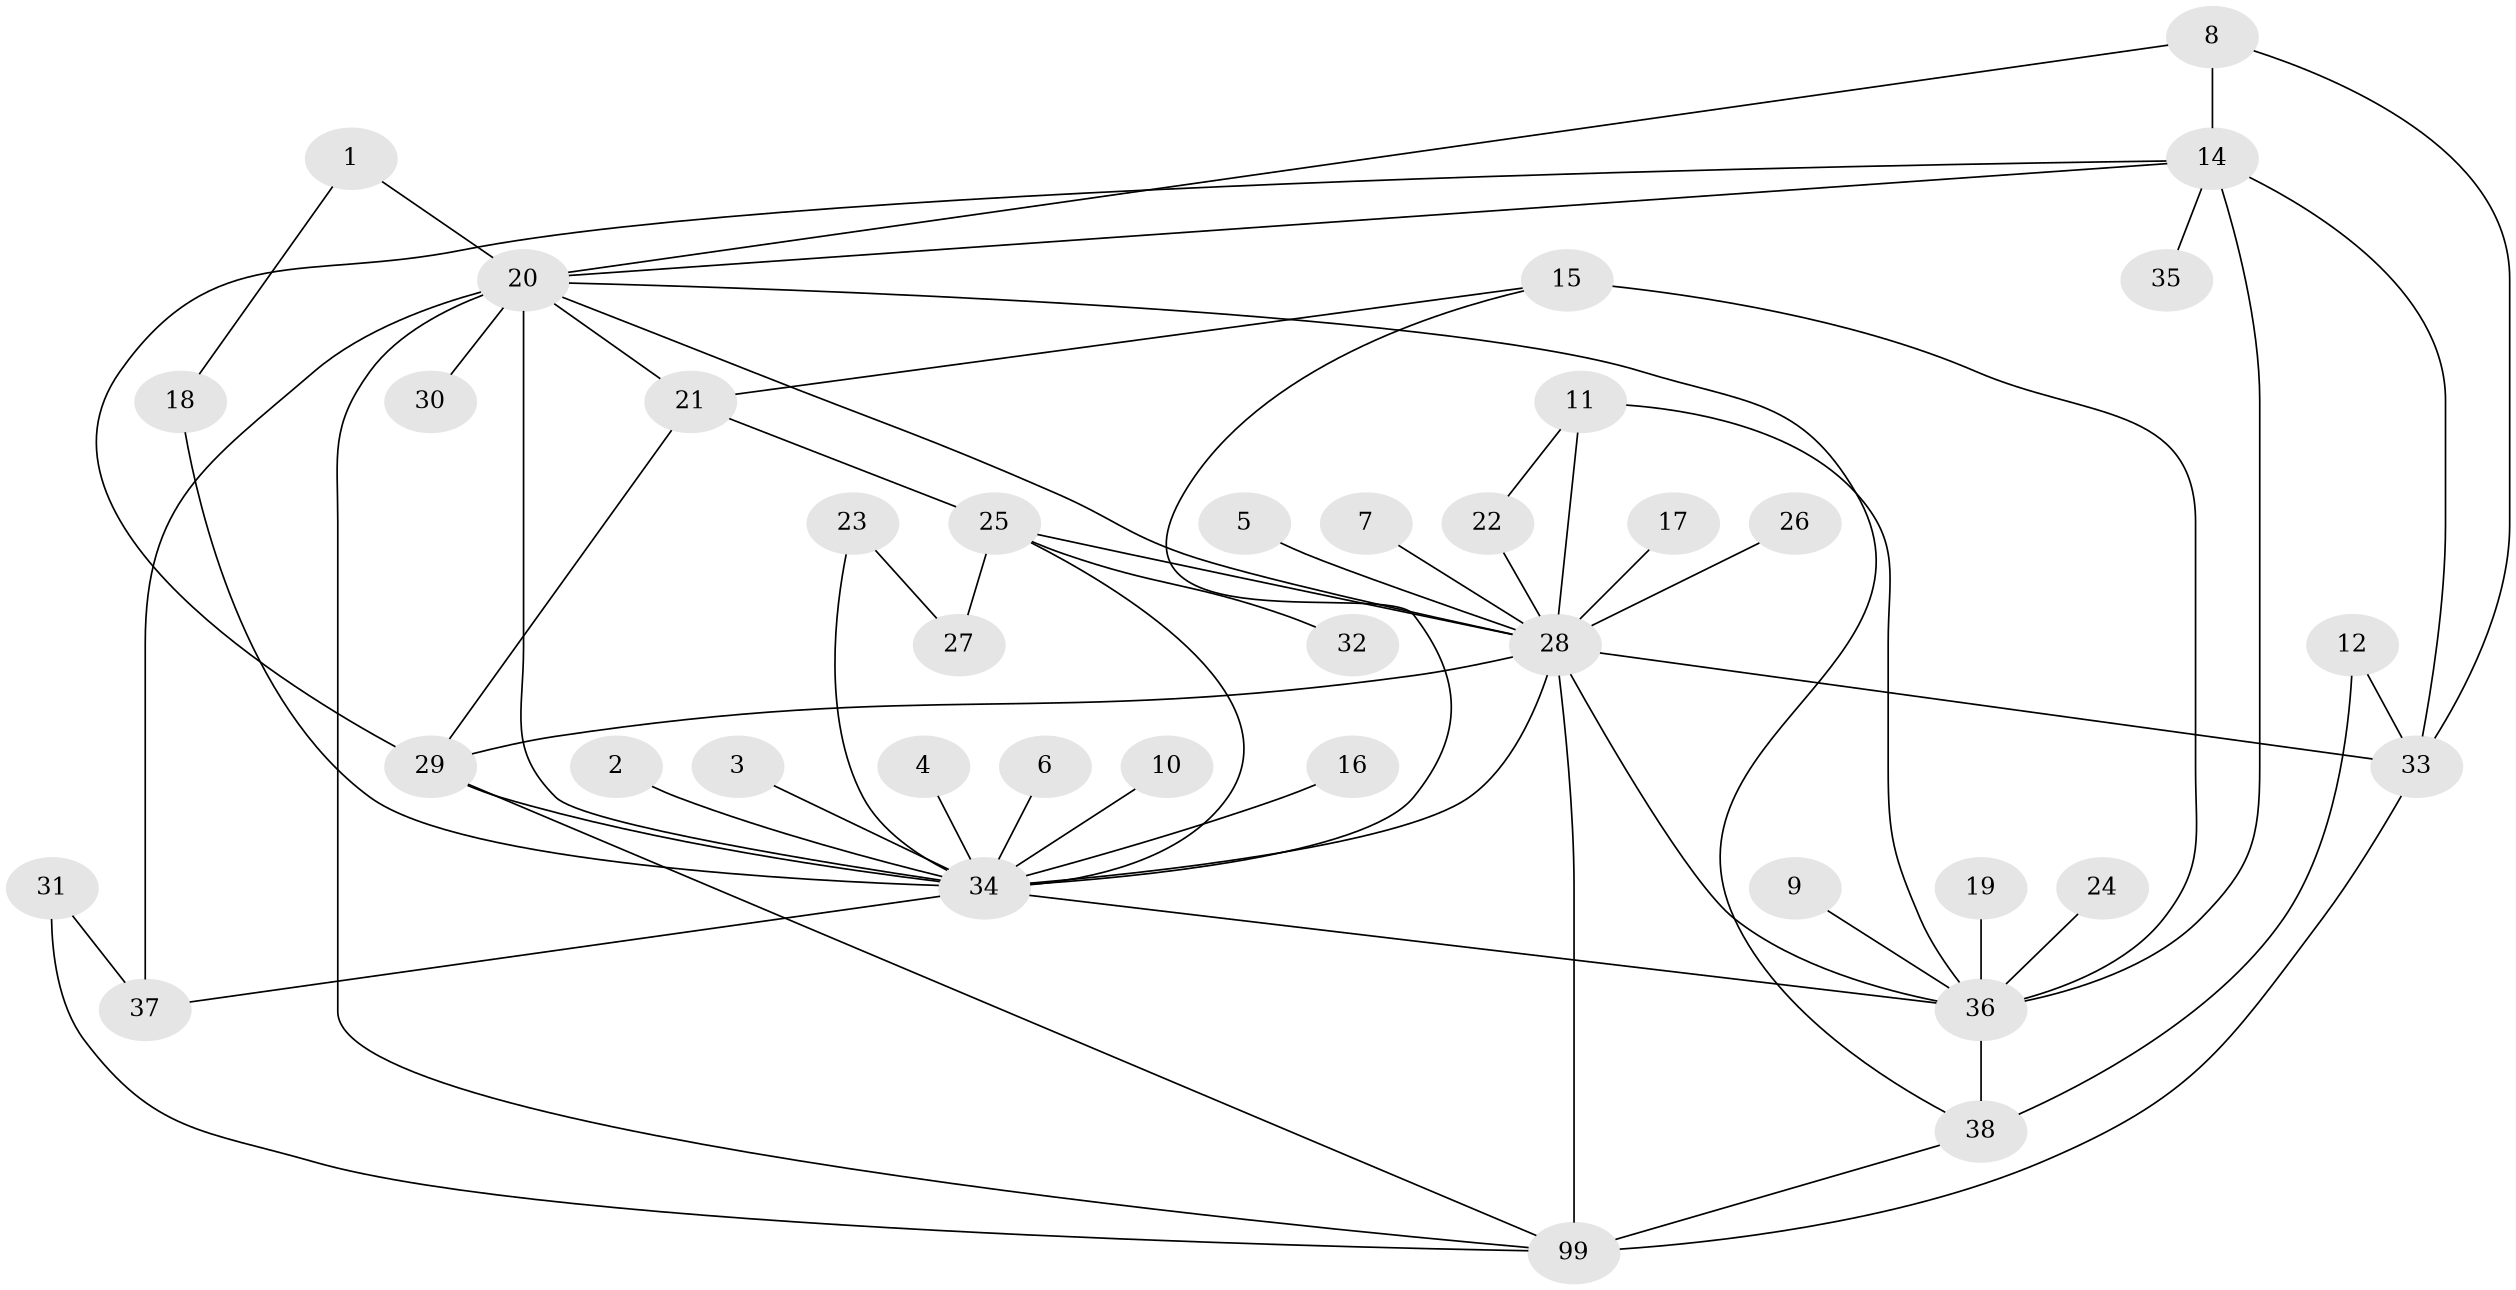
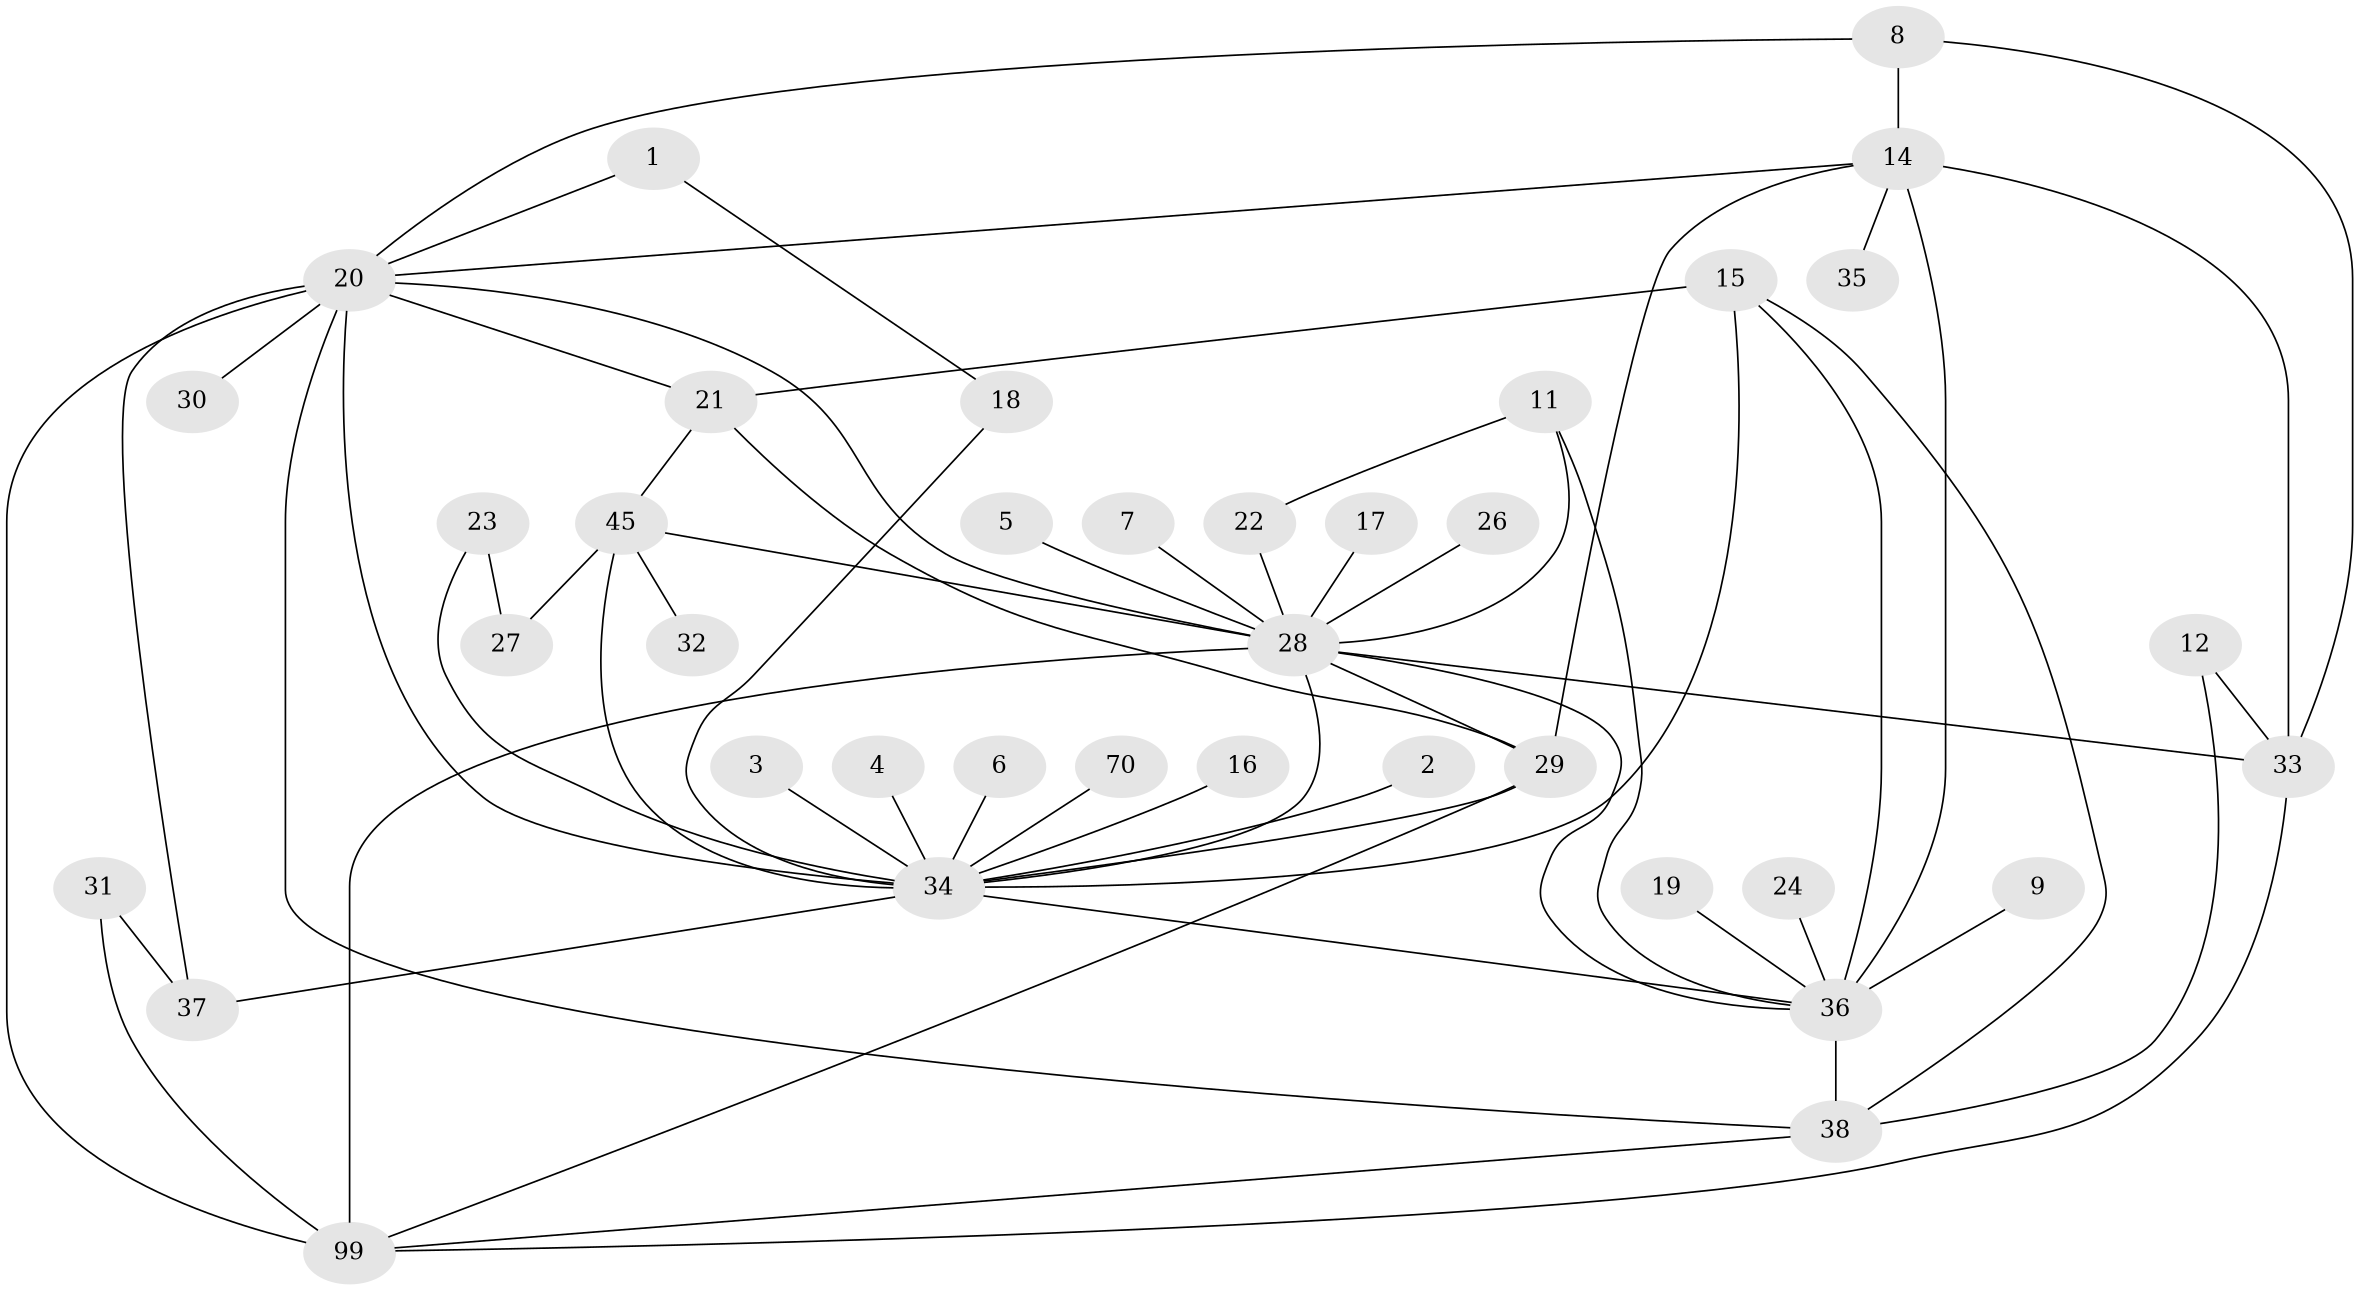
node "25": label "25" -> "45"
edge "15" -- "38": added
node "10": label "10" -> "70"
